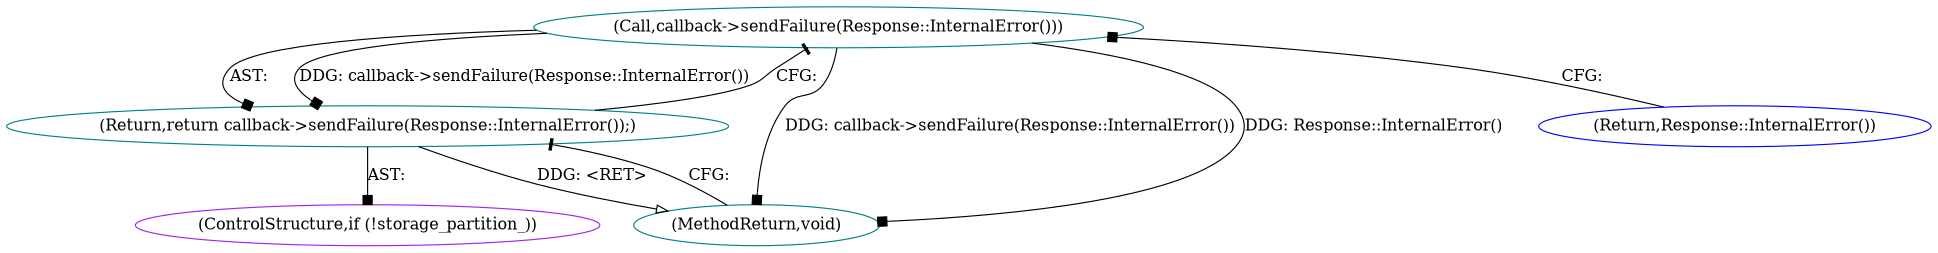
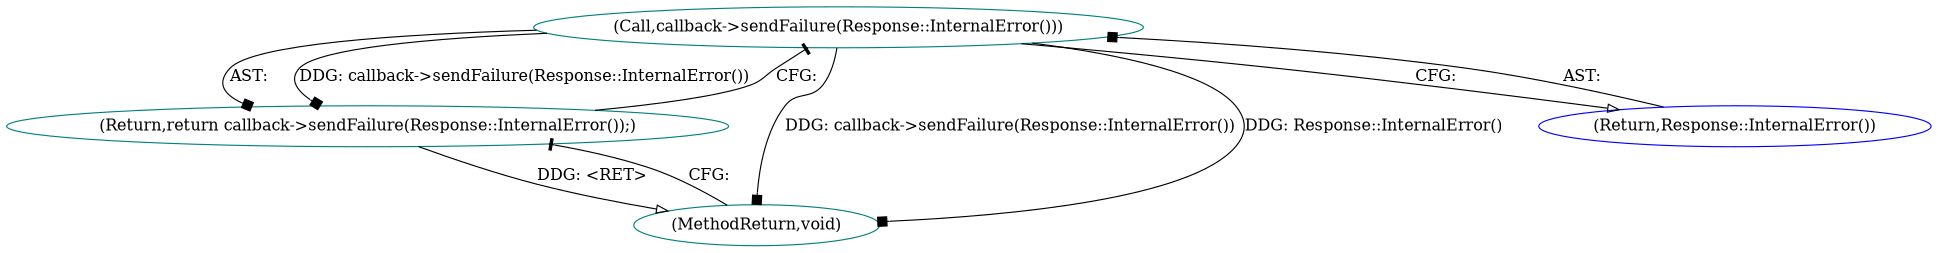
edge "(Call,callback->sendFailure(Response::InternalError()))" -> "(Return,Response::InternalError())": added, label "CFG:"
edge "(Return,Response::InternalError())" -> "(Call,callback->sendFailure(Response::InternalError()))": label "CFG: " -> "AST: "
node "(ControlStructure,if (!storage_partition_))": removed
